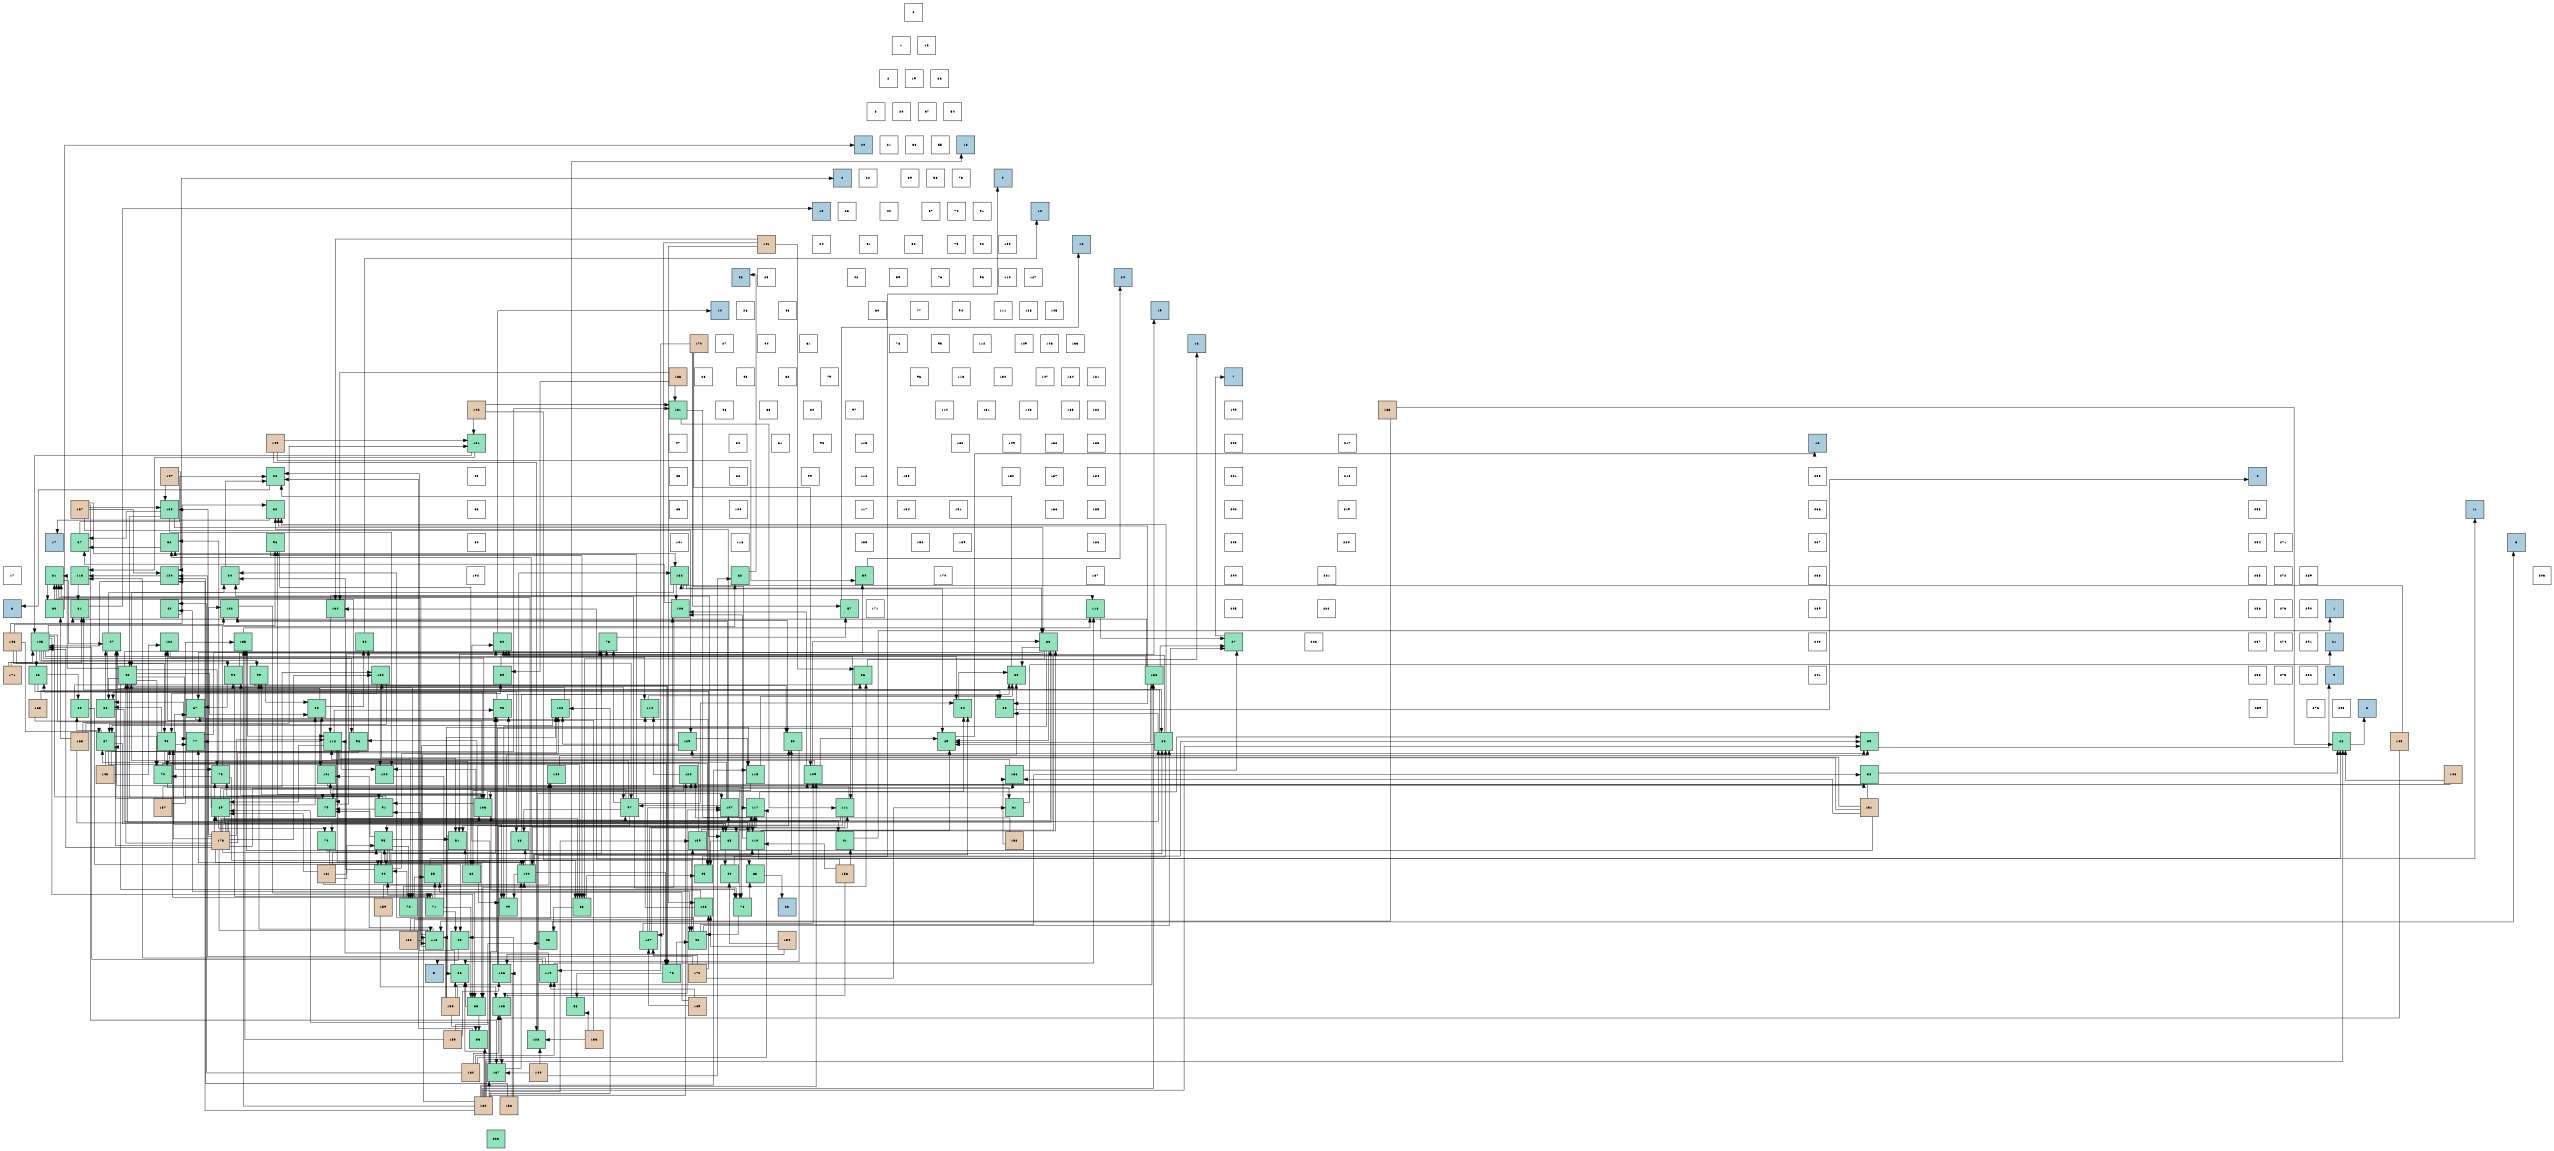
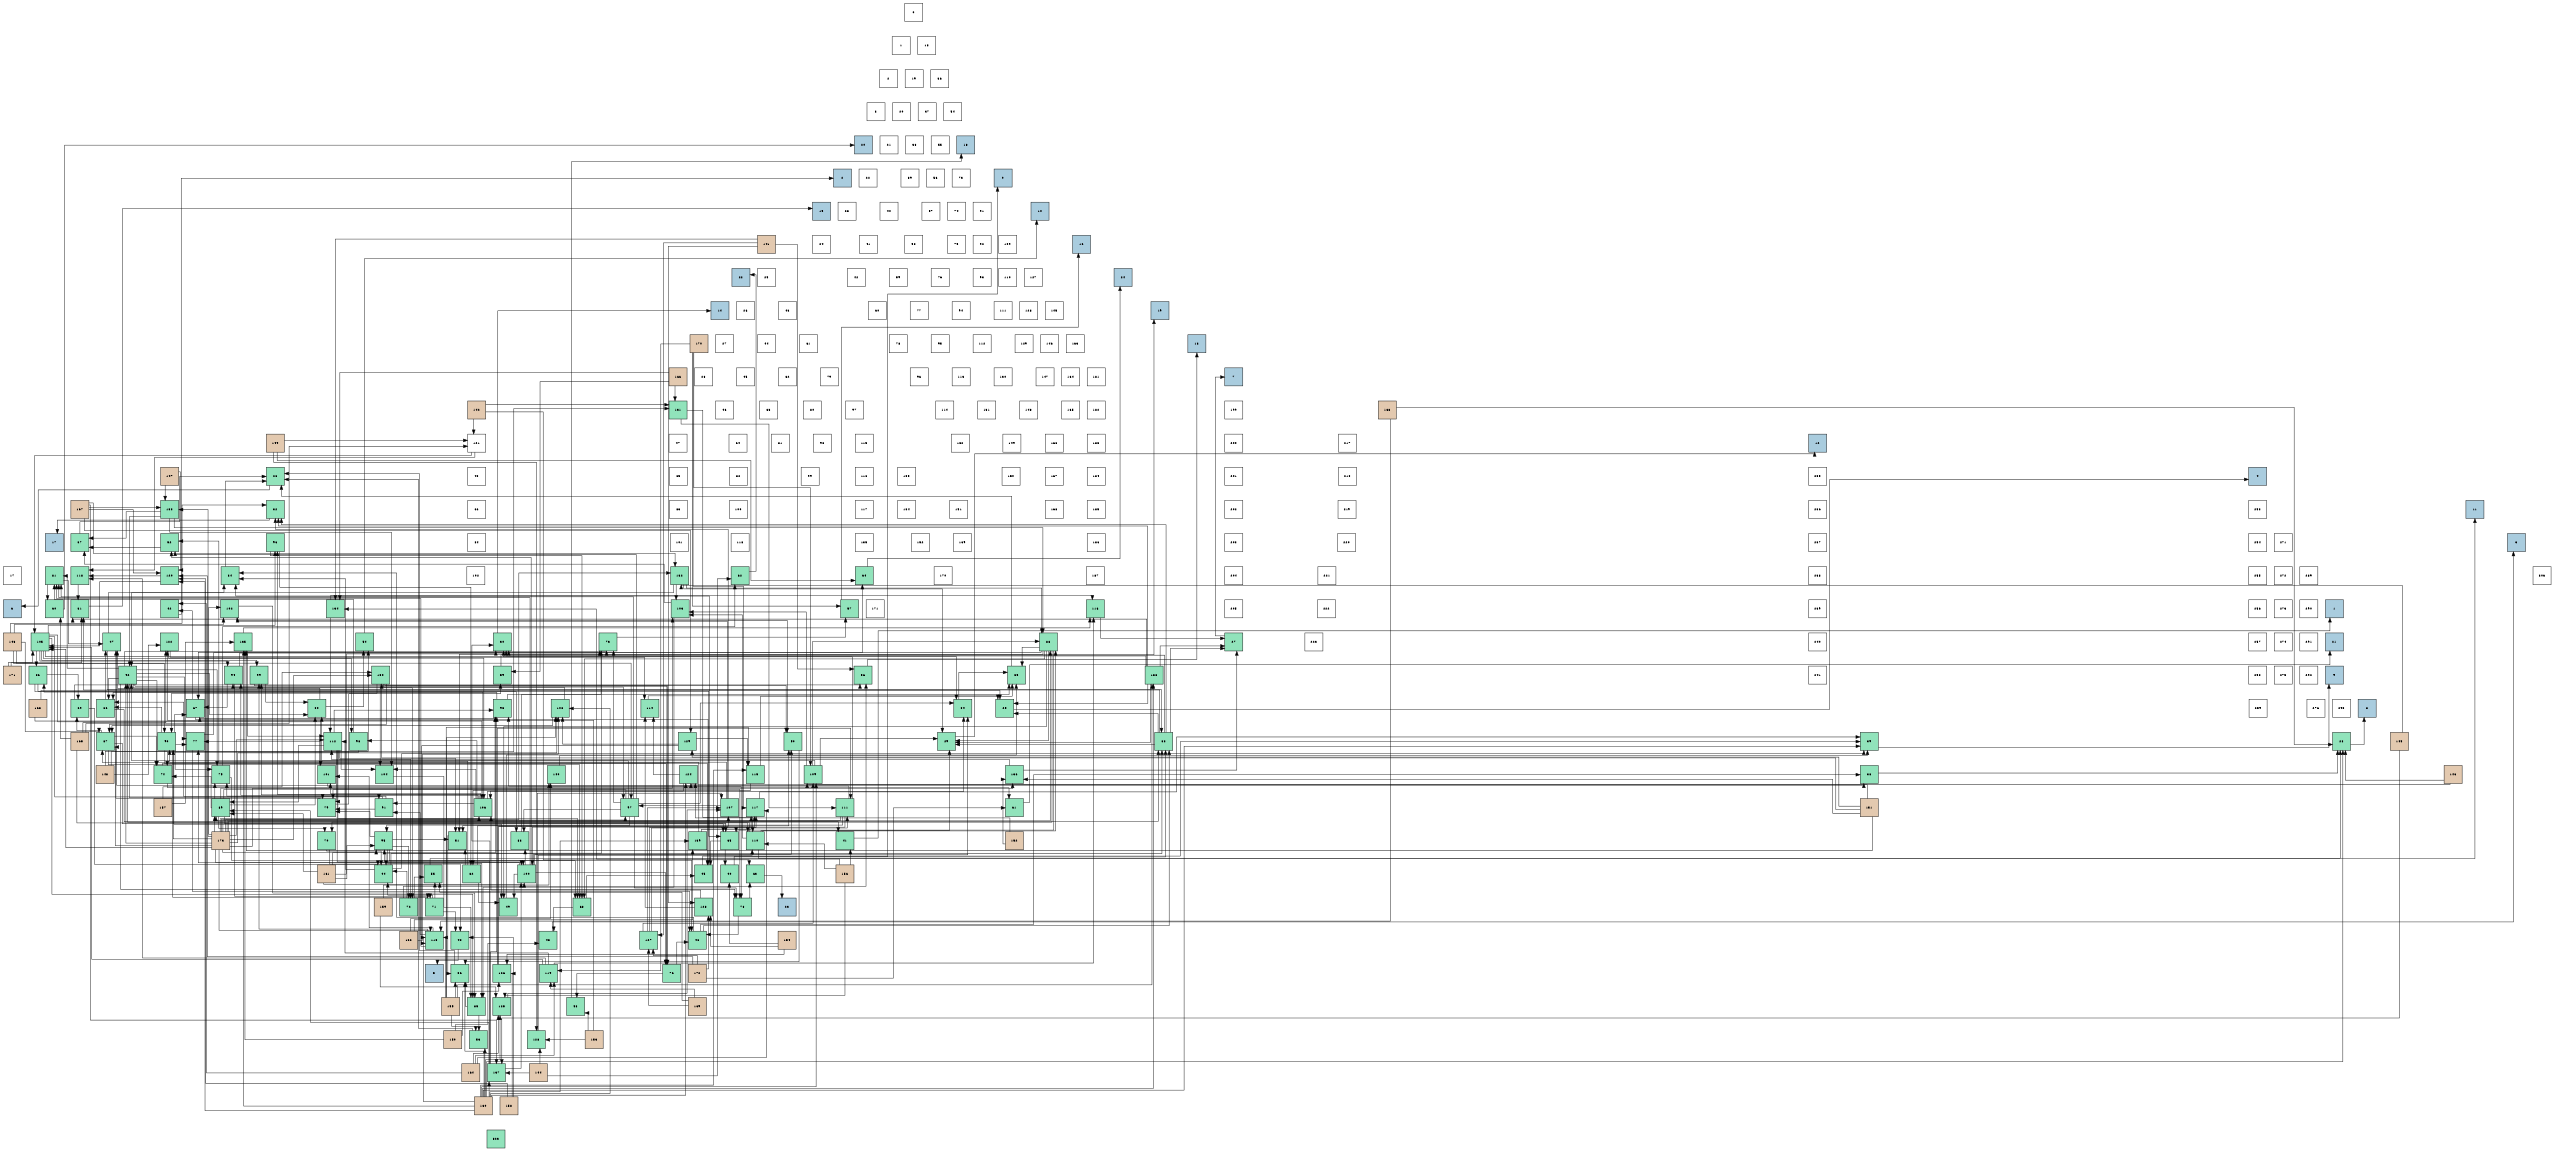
node "121": fillcolor #91e3bb -> #ffffff
